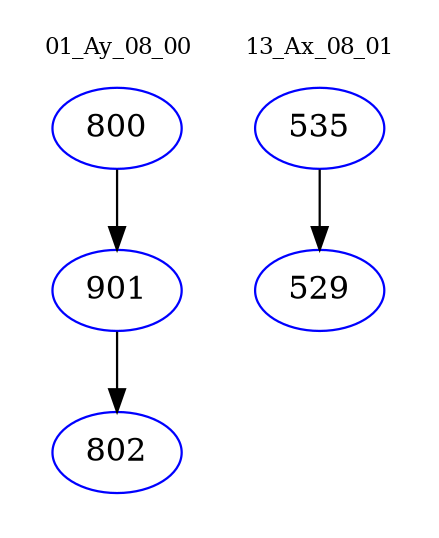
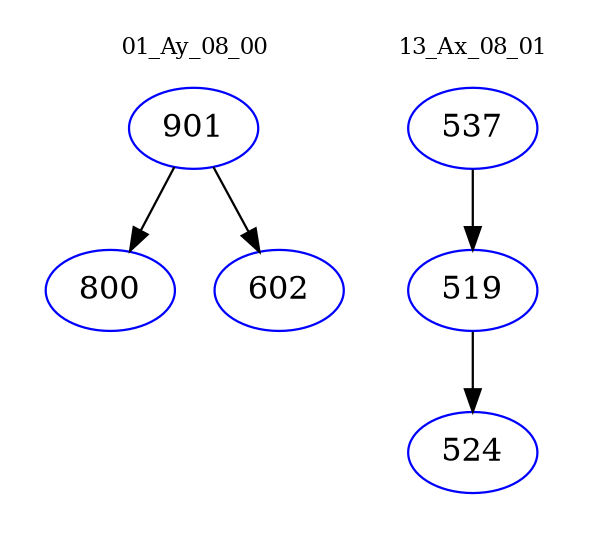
node "535": label "535" -> "537"
edge "800" -> "901": reversed
node "529": label "529" -> "519"
node "802": label "802" -> "602"
node "524": added
